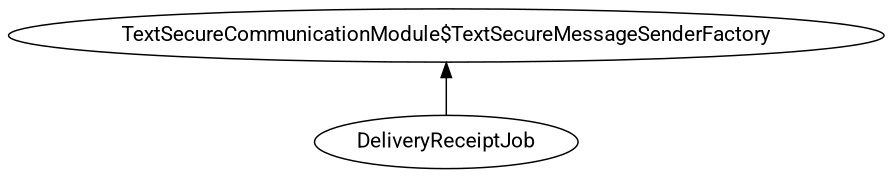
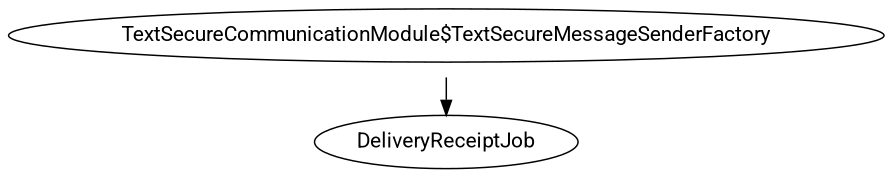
edge "DeliveryReceiptJob" -> "TextSecureCommunicationModule$TextSecureMessageSenderFactory": reversed
